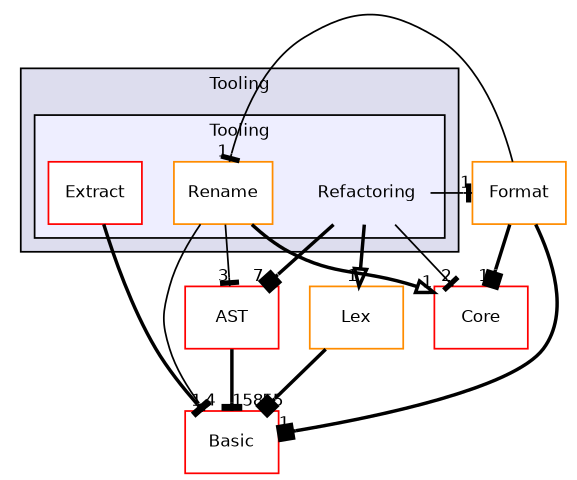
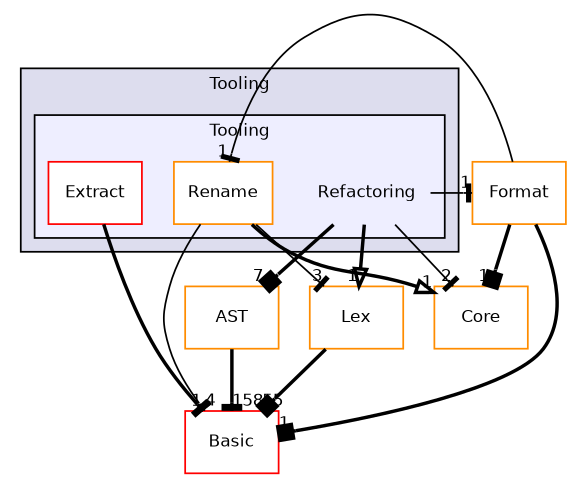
edge "Rename" -> "AST": now "Rename" -> "Lex"
node "AST": color red -> darkorange
node "Core": color red -> darkorange
